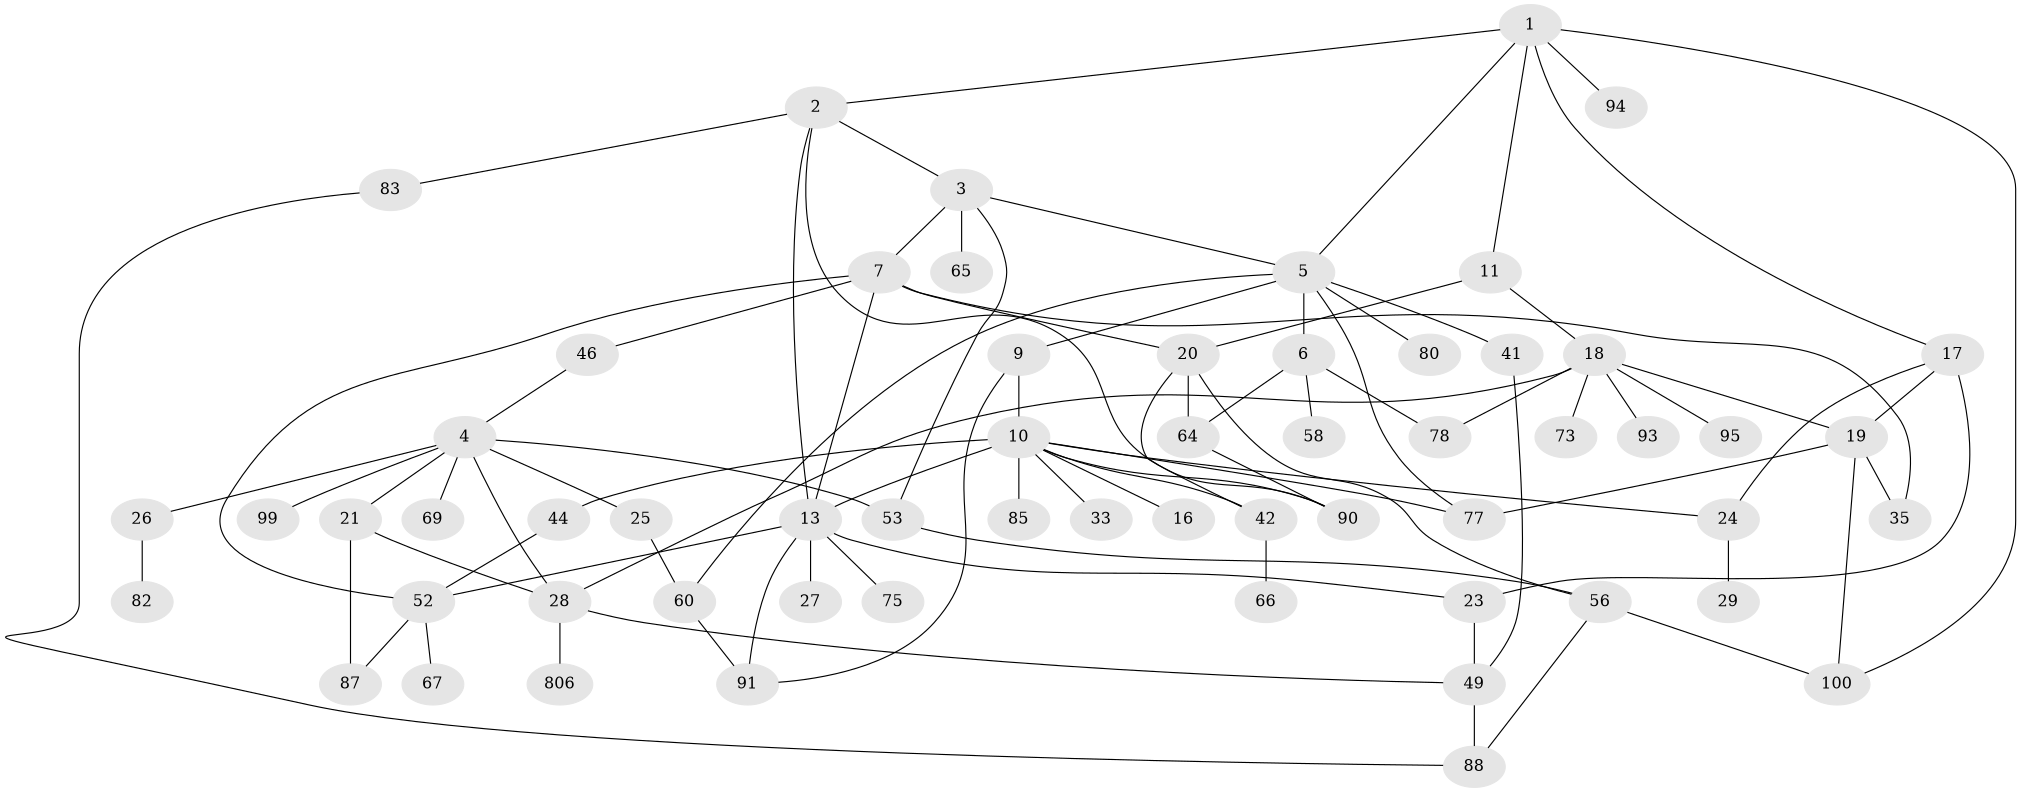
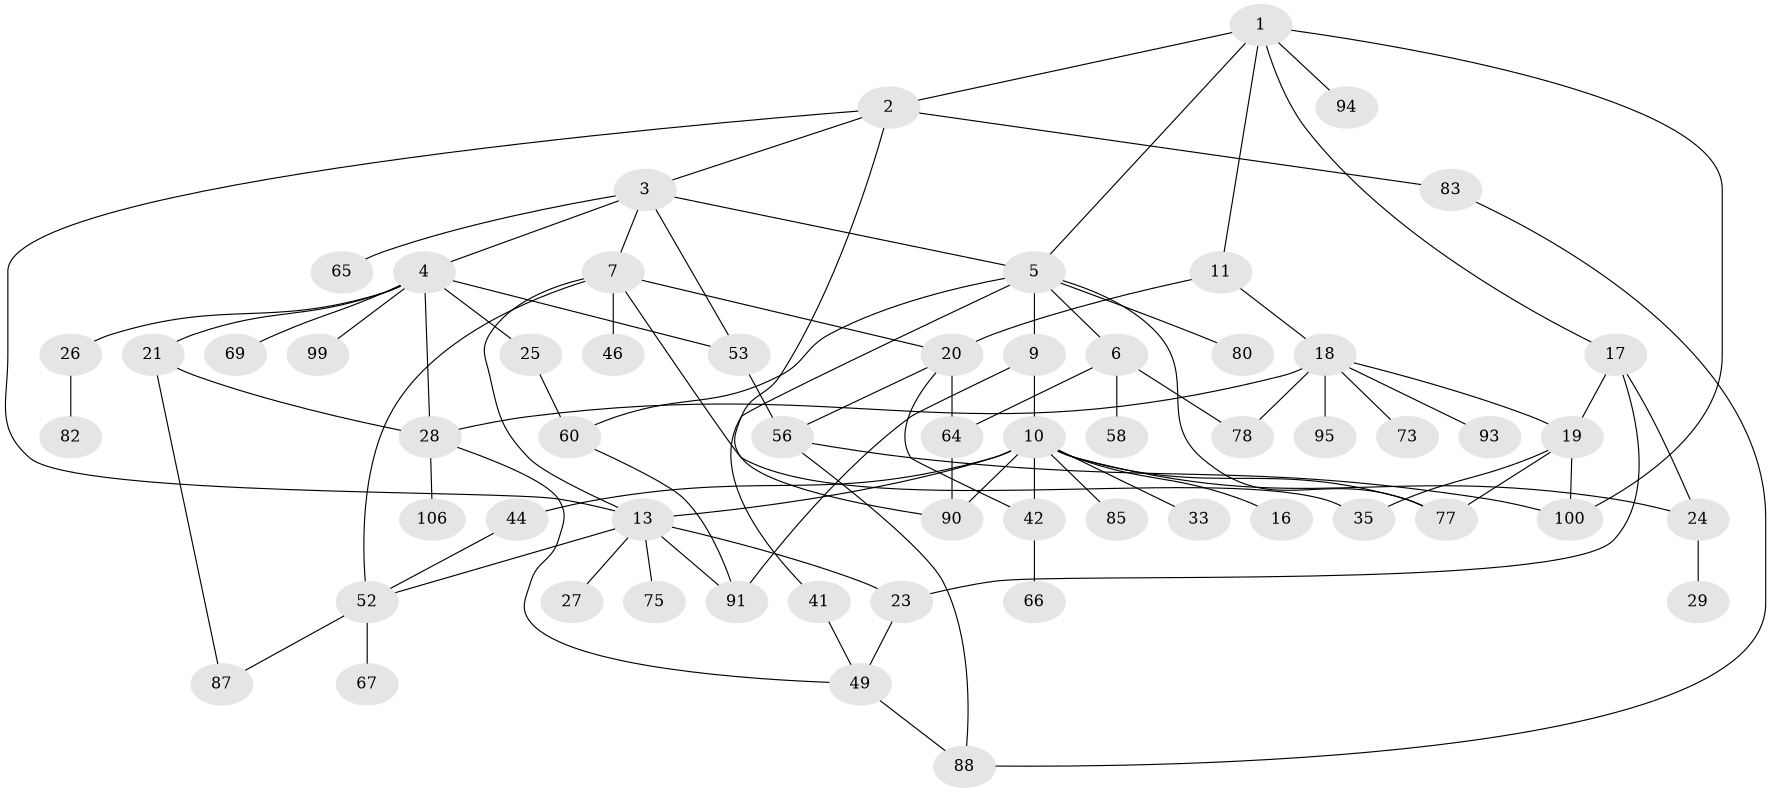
edge "46" -- "4": now "3" -- "4"
node "806": label "806" -> "106"
